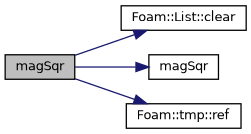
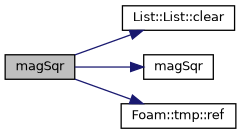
node "Foam::List::clear": label "Foam::List::clear" -> "List::List::clear"
